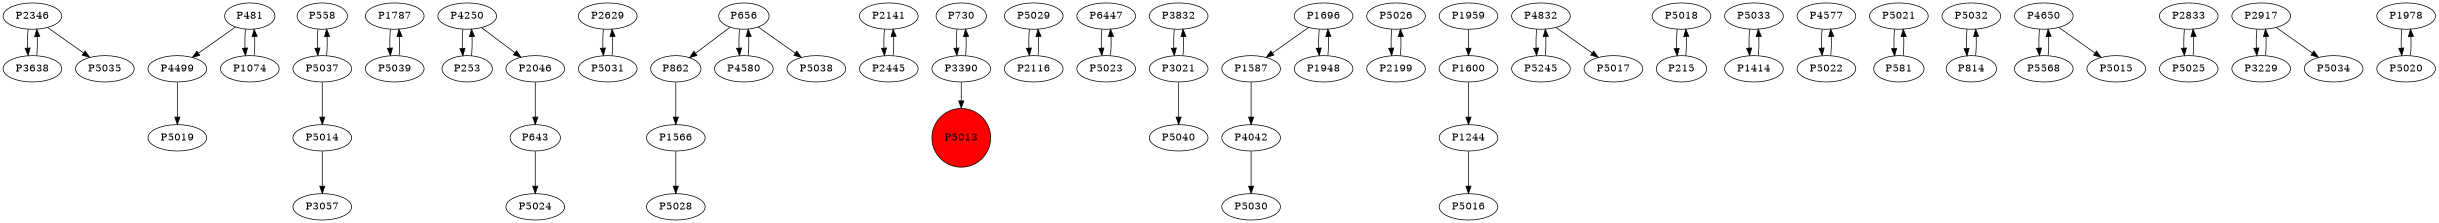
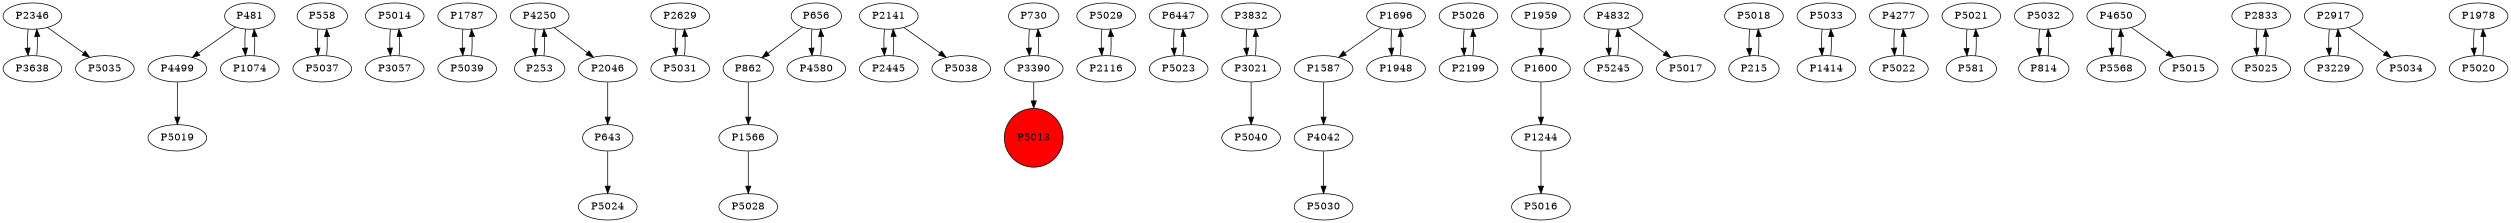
node "P4577": label "P4577" -> "P4277"
edge "P656" -> "P5038": now "P2141" -> "P5038"
edge "P5037" -> "P5014": now "P3057" -> "P5014"
